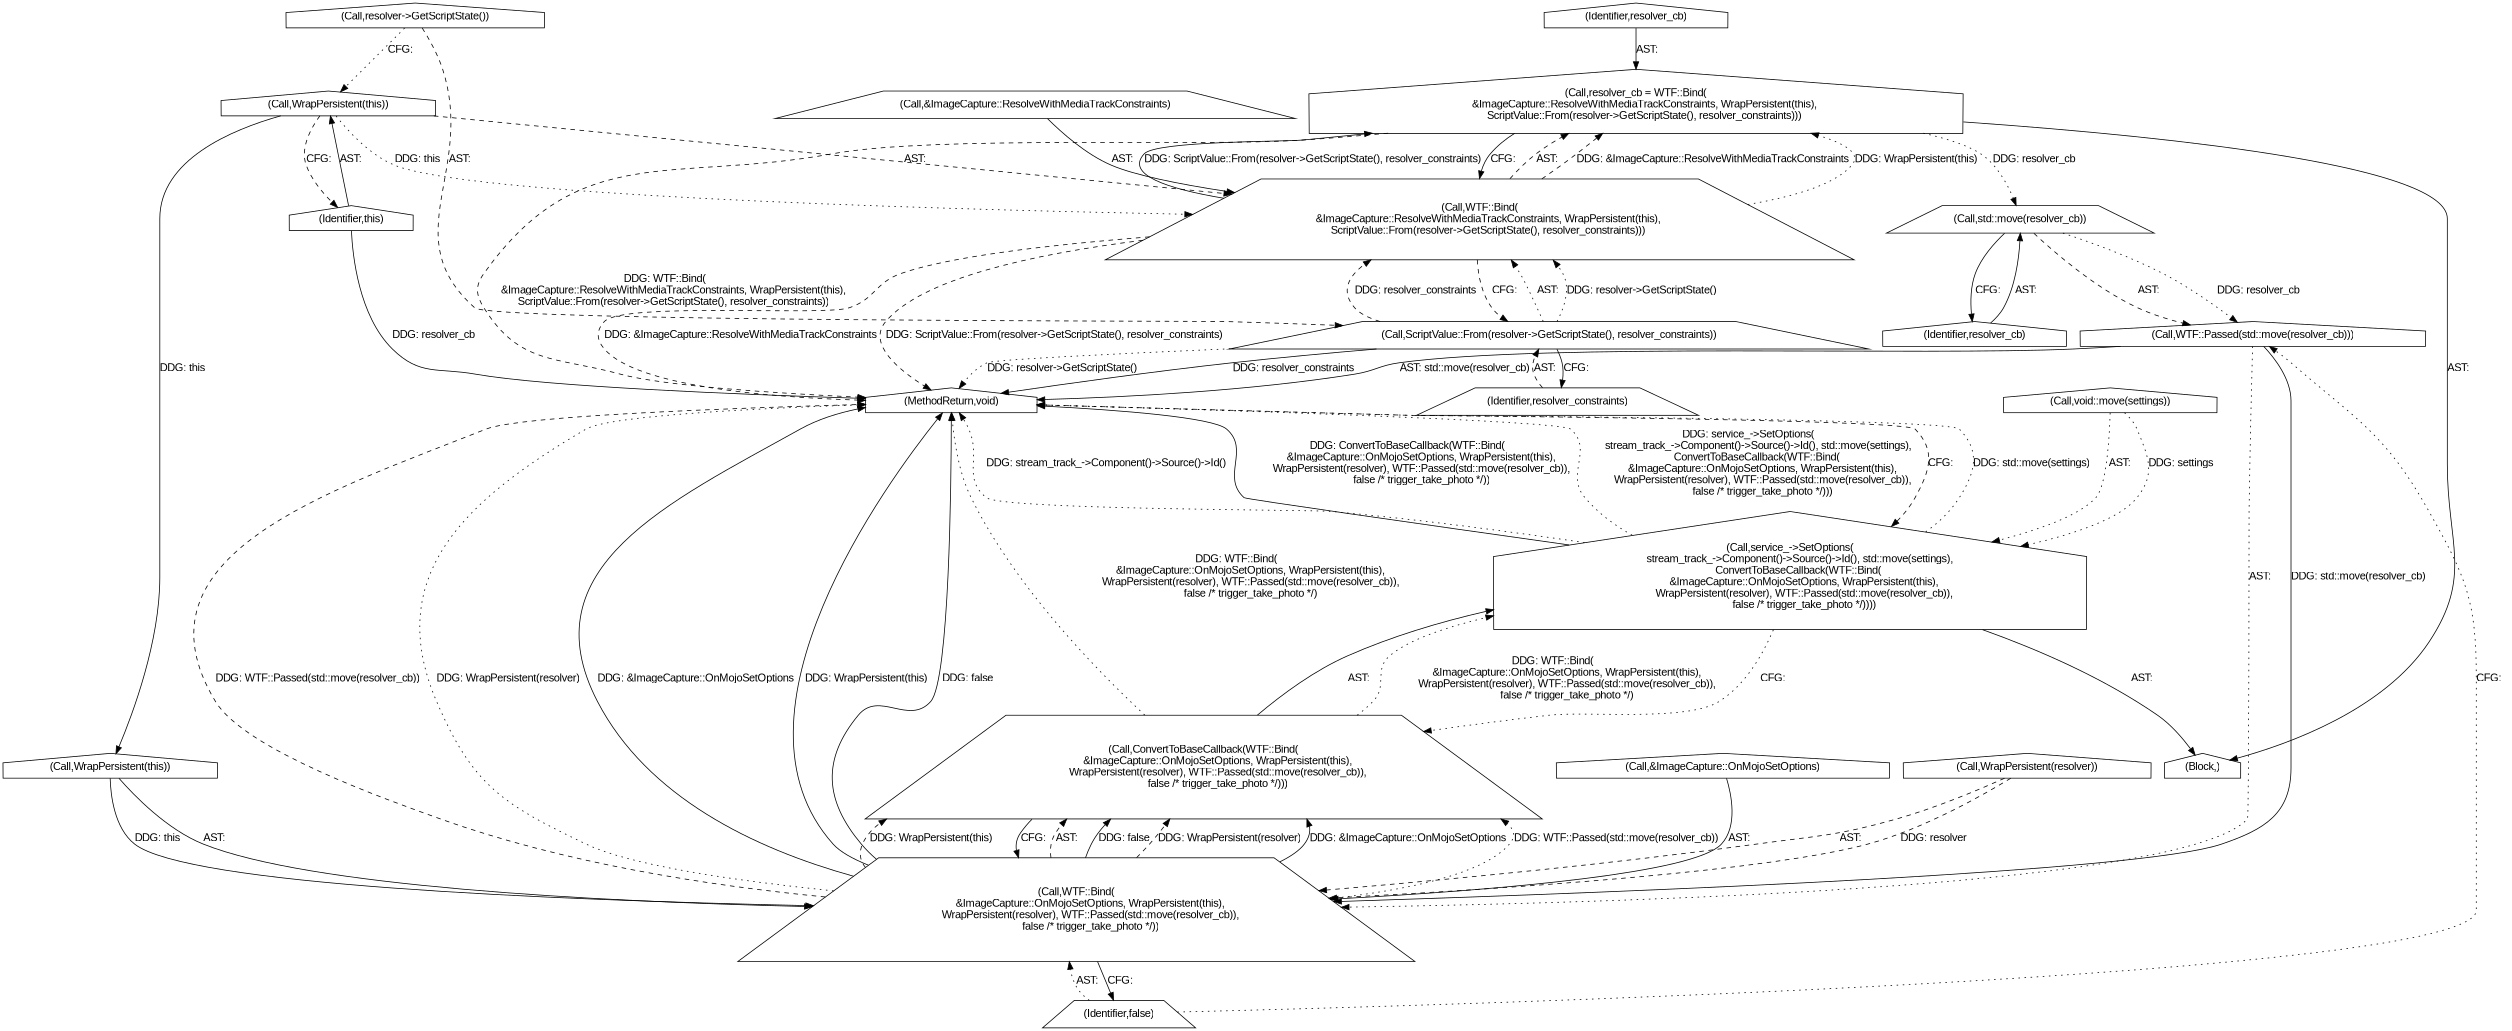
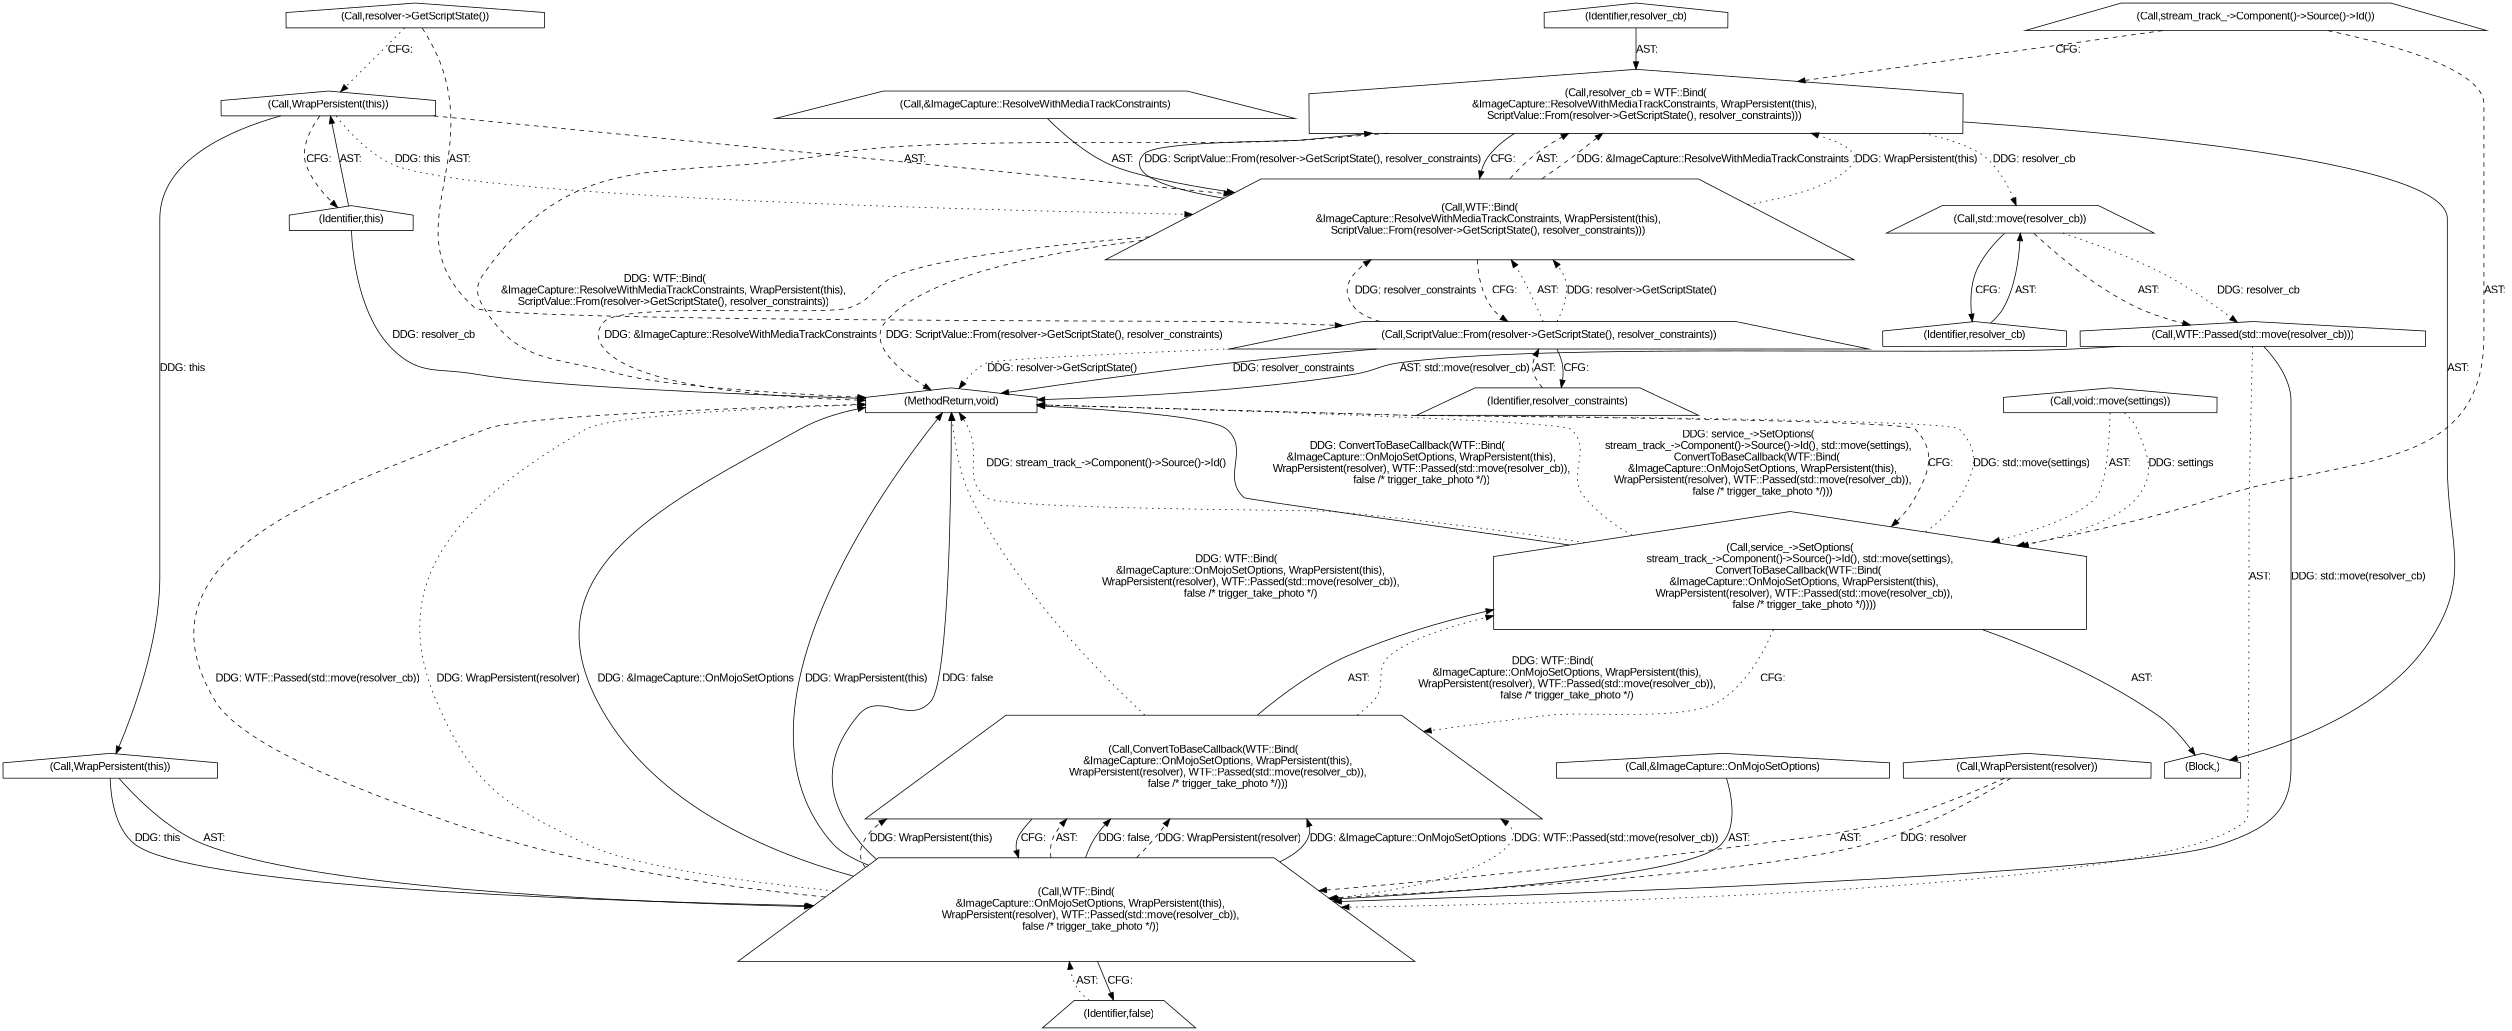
node "(Call,stream_track_->Component()->Source()->Id())": added
edge "(Identifier,false)" -> "(Call,WTF::Passed(std::move(resolver_cb)))": removed, label "CFG:"
